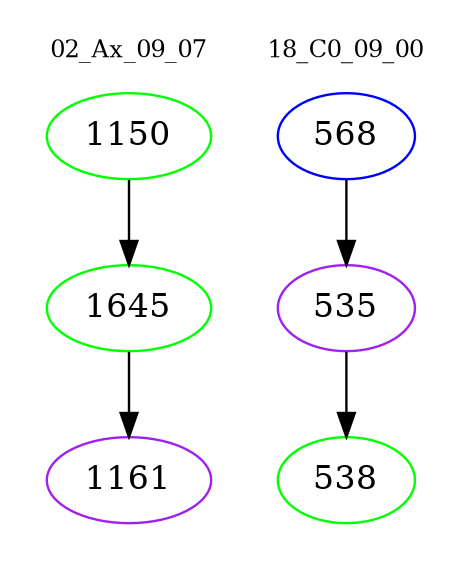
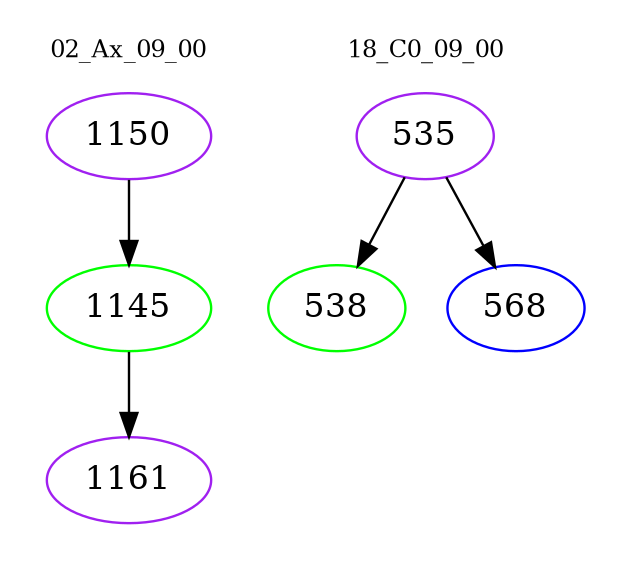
cluster "02_Ax_09_07": label "02_Ax_09_07" -> "02_Ax_09_00"
node "1150": color green -> purple
edge "568" -> "535": reversed
node "1645": label "1645" -> "1145"
